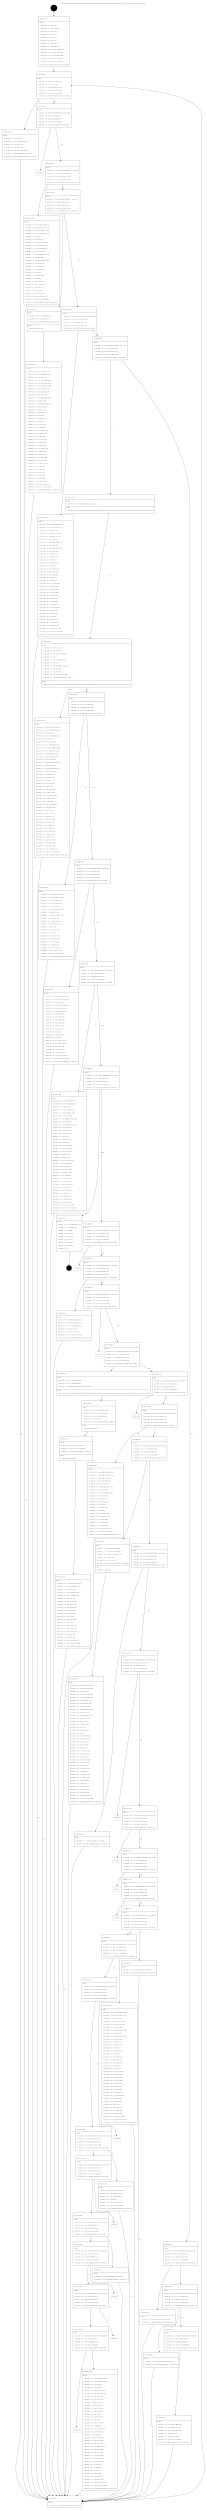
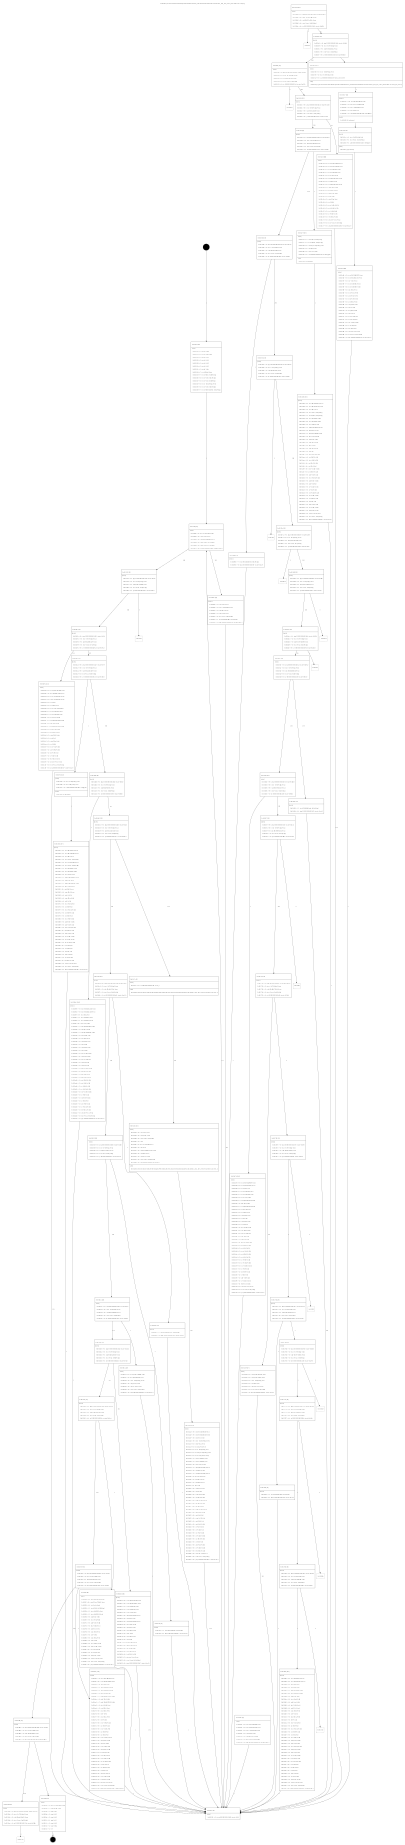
edge "0x401c81 [44]" -> "0x401535 [25]": now "0x40151c [25]" -> "0x401535 [25]"
node "0x4015b2 [25]": removed
